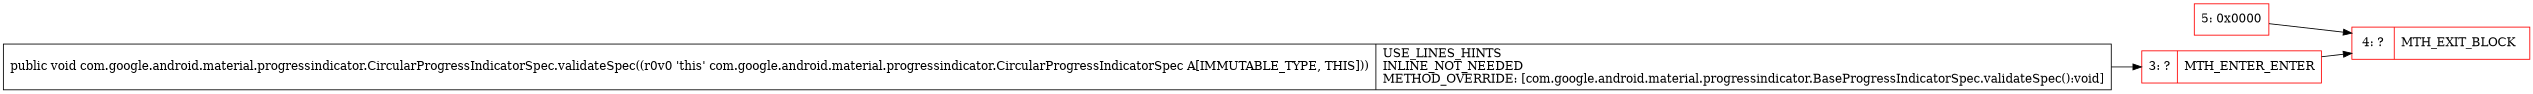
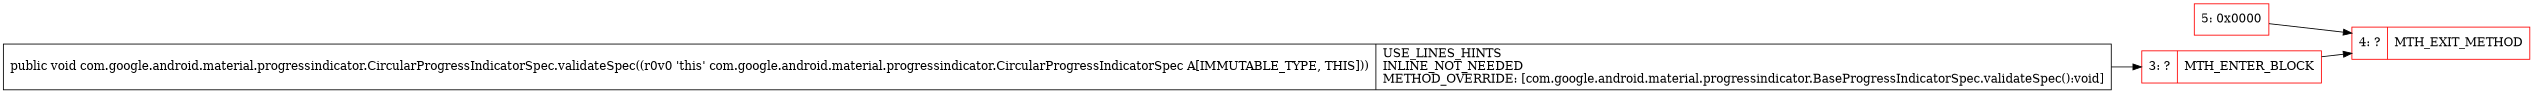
node "4: ?": text "MTH_EXIT_BLOCK" -> "MTH_EXIT_METHOD"
node "3: ?": text "MTH_ENTER_ENTER" -> "MTH_ENTER_BLOCK"
